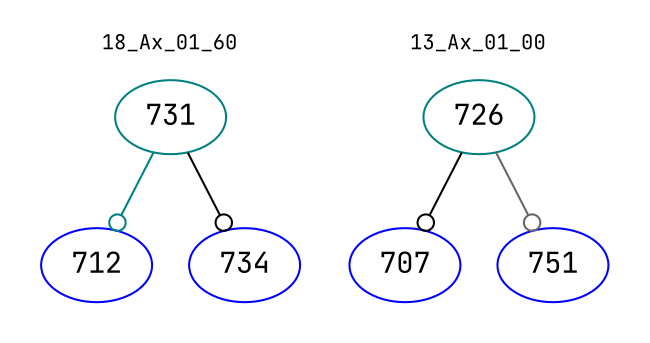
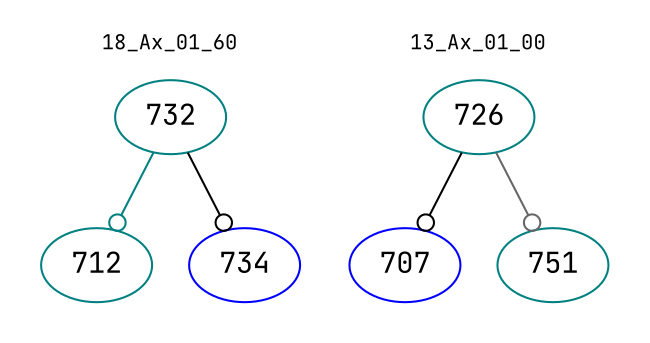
node "731": label "731" -> "732"
node "712": color blue -> teal
node "751": color blue -> teal
